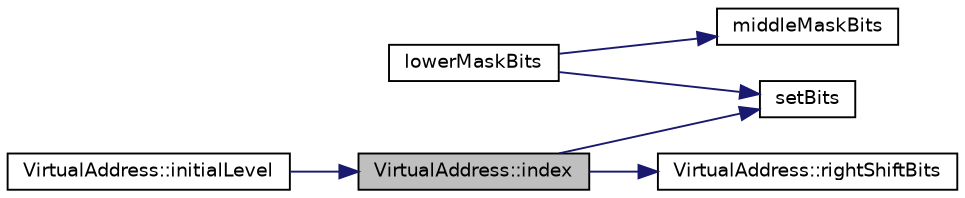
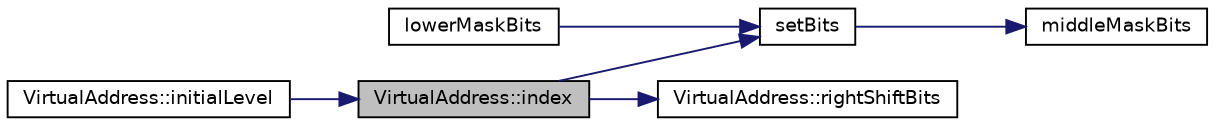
edge "lowerMaskBits" -> "middleMaskBits": now "setBits" -> "middleMaskBits"
